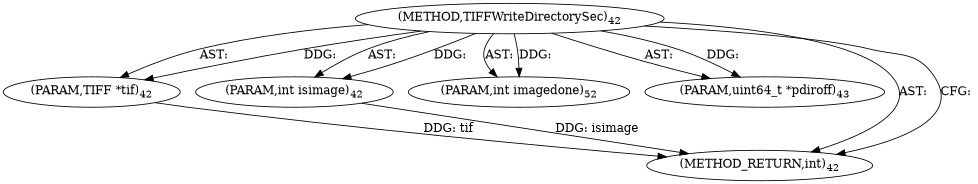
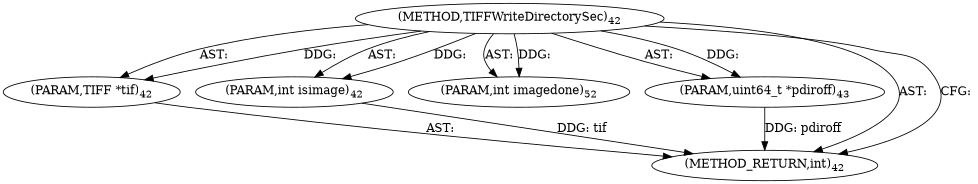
edge "(PARAM,uint64_t *pdiroff)" -> "(METHOD_RETURN,int)": added, label "DDG: pdiroff"
edge "(PARAM,TIFF *tif)" -> "(METHOD_RETURN,int)": label "DDG: tif" -> "AST: "
edge "(PARAM,int isimage)" -> "(METHOD_RETURN,int)": label "DDG: isimage" -> "DDG: tif"
